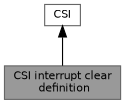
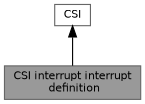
node "CSI interrupt clear definition": label "CSI interrupt clear definition" -> "CSI interrupt interrupt definition"
